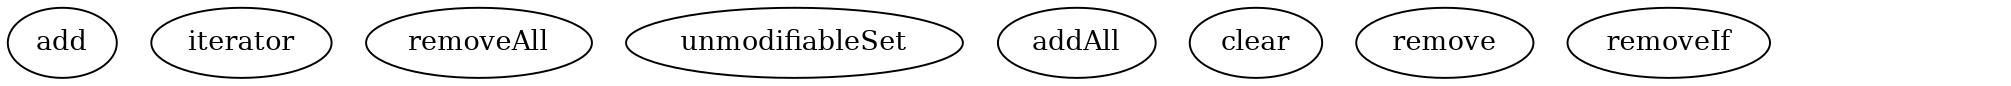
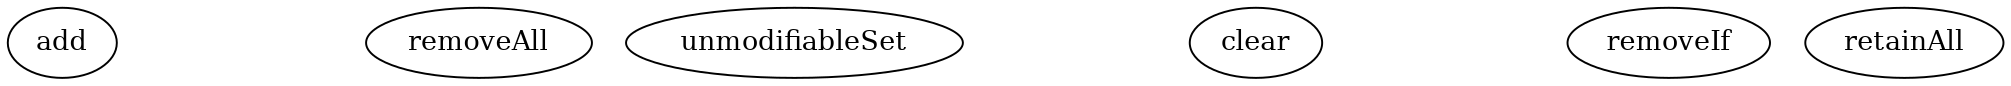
node "iterator": removed
node "addAll": removed
node "remove": removed
node "retainAll": added
